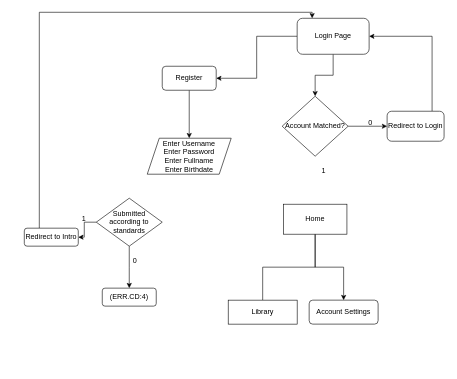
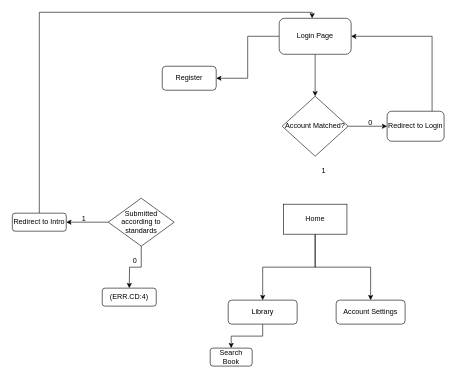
node "Login Page": moved (333, 36) -> (315, 36)
edge "Register" -> "Enter Username Enter Password Enter Fullname Enter Birthdate": removed
node "Enter Username Enter Password Enter Fullname Enter Birthdate": removed
node "Submitted according to standards": moved (129, 222) -> (141, 222)
node "Redirect to Intro": moved (51, 237) -> (39, 222)
edge "Home" -- "Library": arrowhead none -> classic
node "Library": shape rectangle -> rounded rectangle
node "Account Settings": moved (344, 312) -> (371, 312)
edge "Library" -> "Search Book": added
node "Search Book": added
